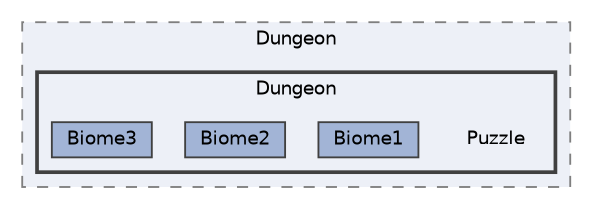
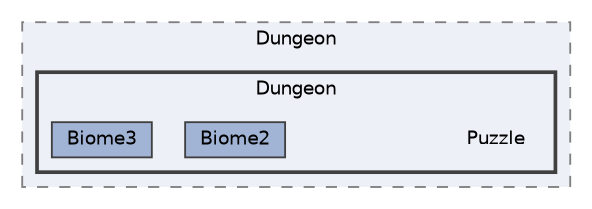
node "Biome1": removed
